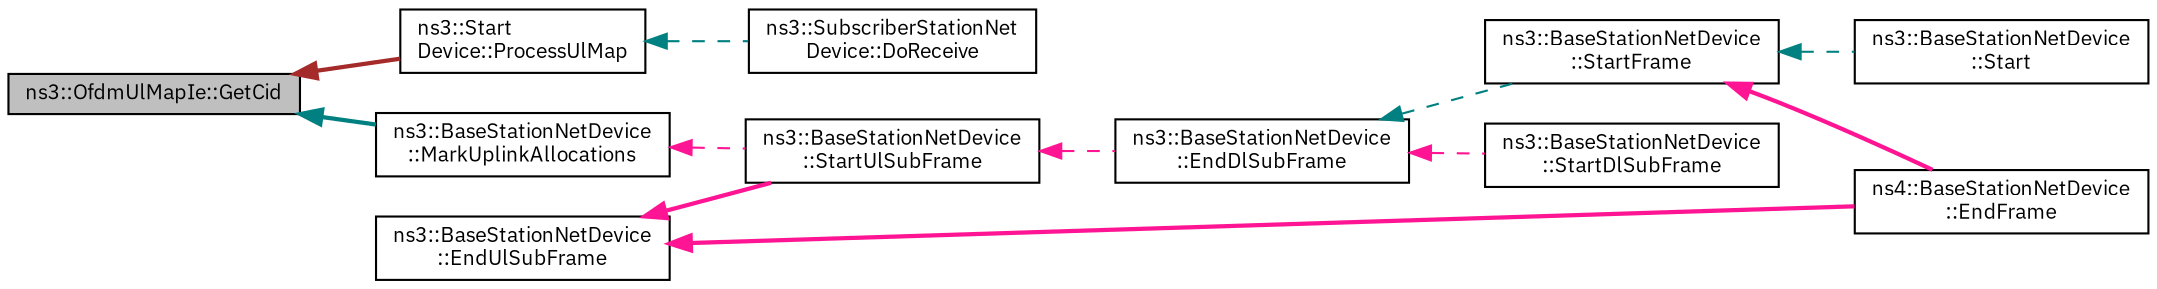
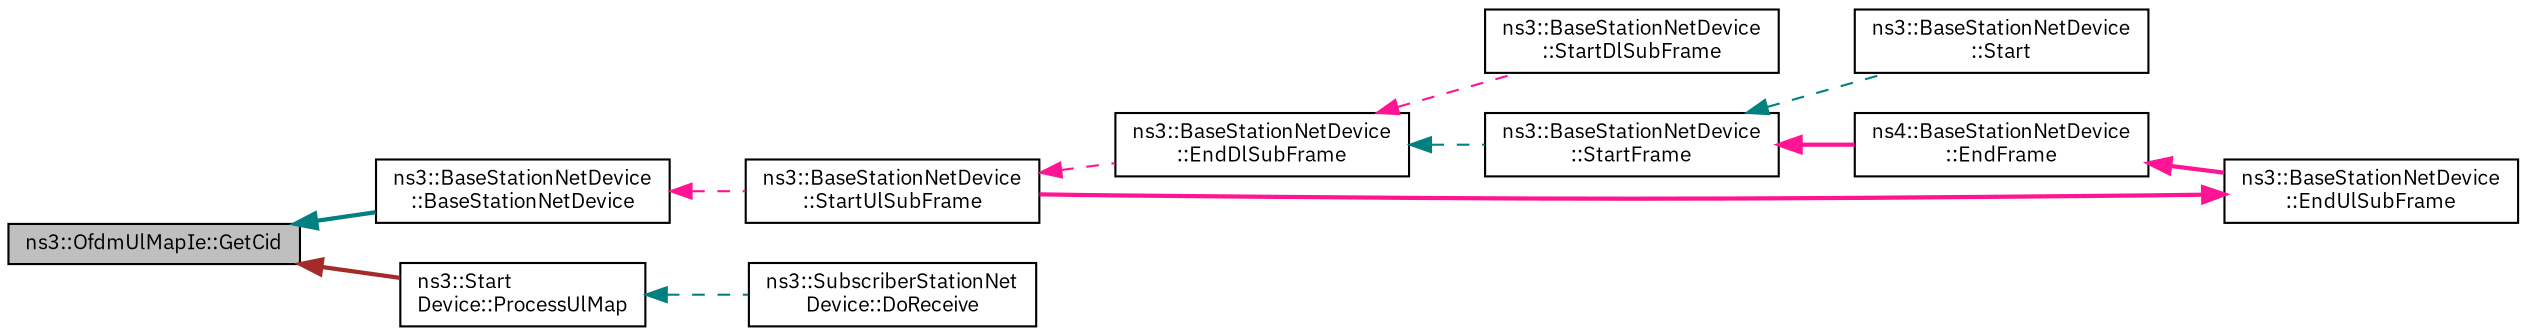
node "ns3::BaseStationNetDevice ::MarkUplinkAllocations": label "ns3::BaseStationNetDevice ::MarkUplinkAllocations" -> "ns3::BaseStationNetDevice ::BaseStationNetDevice"
edge "ns4::BaseStationNetDevice ::EndFrame" -> "ns3::BaseStationNetDevice ::EndUlSubFrame": reversed
